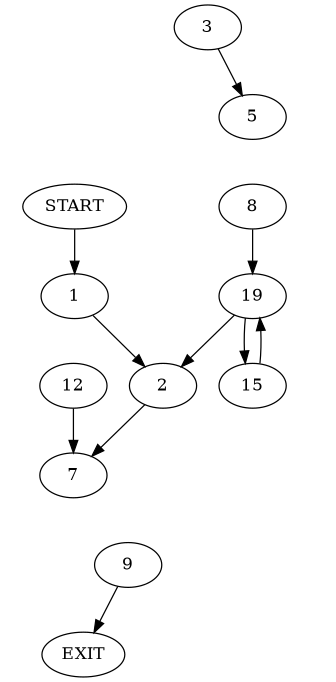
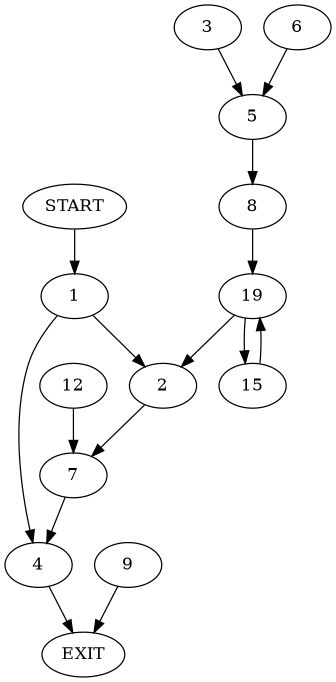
node "6": added
edge "5" -> "8": added
node "4": added
